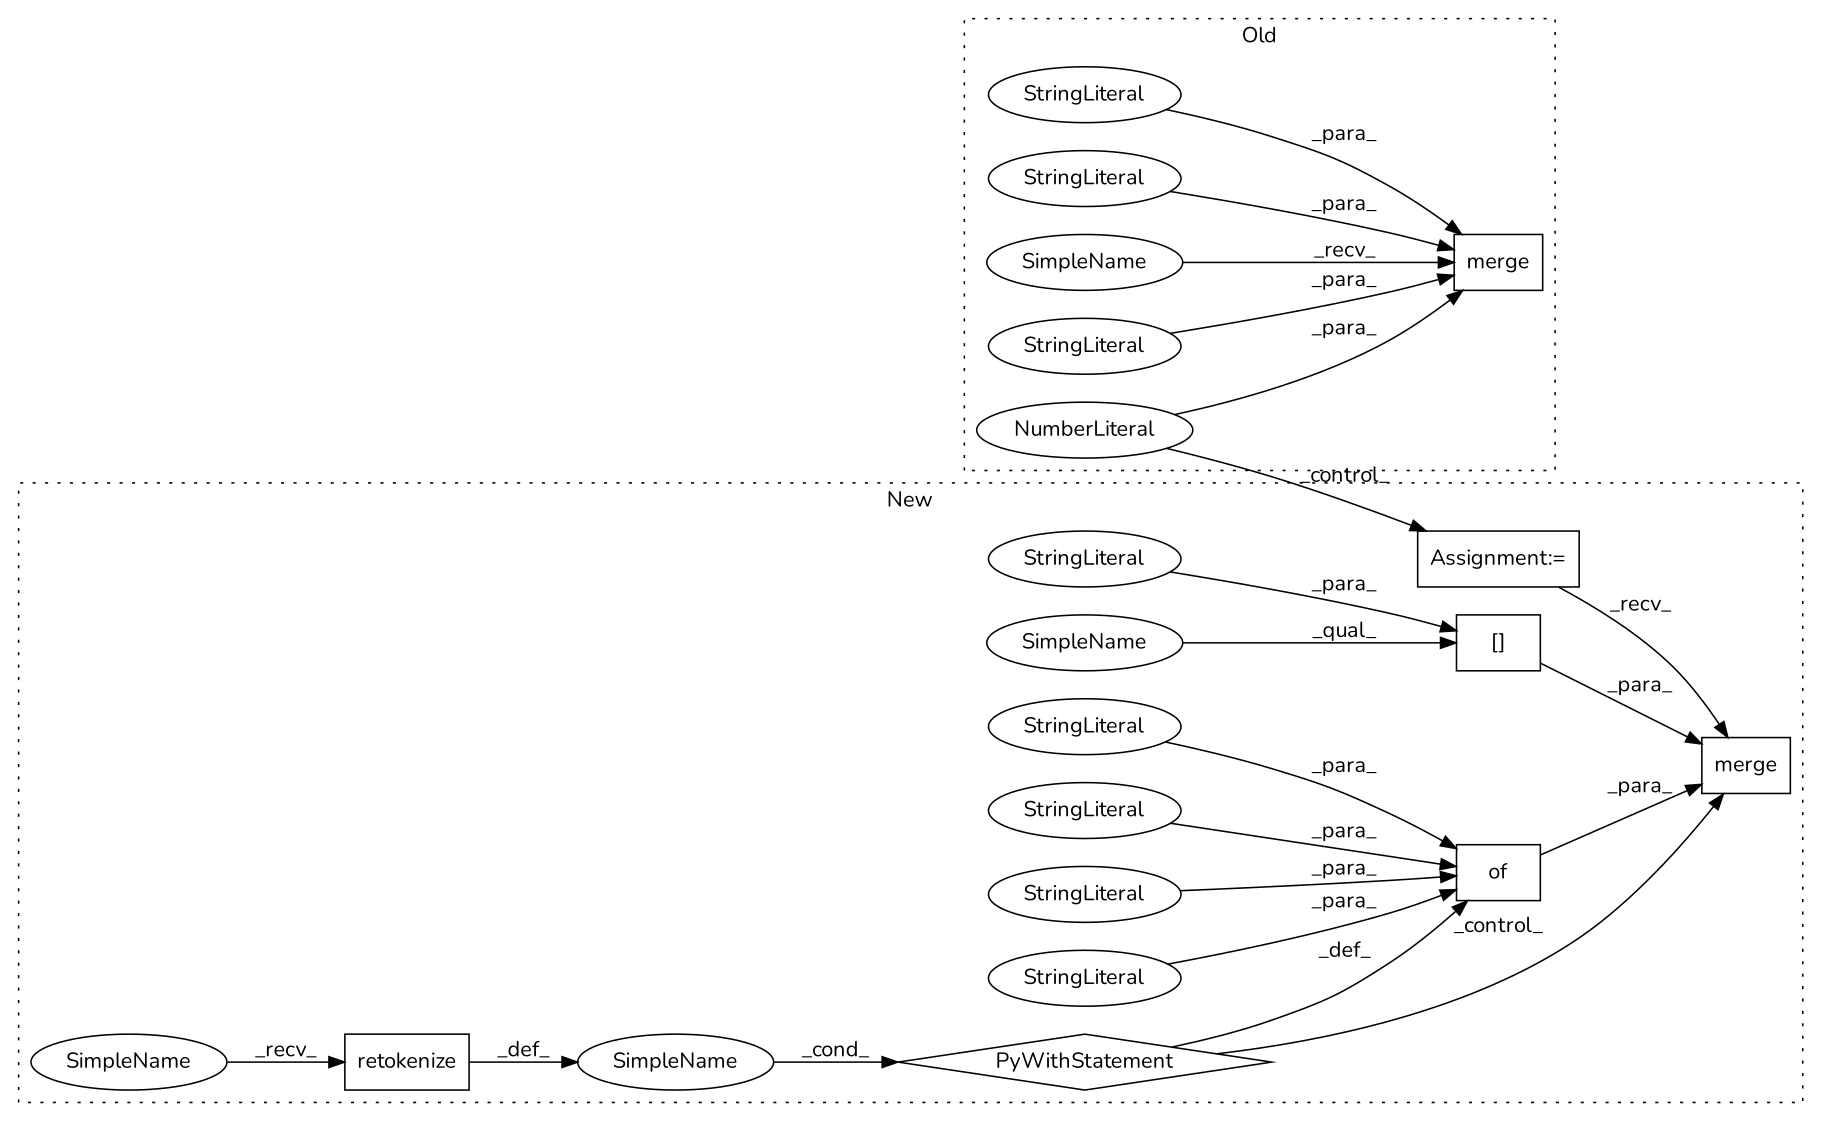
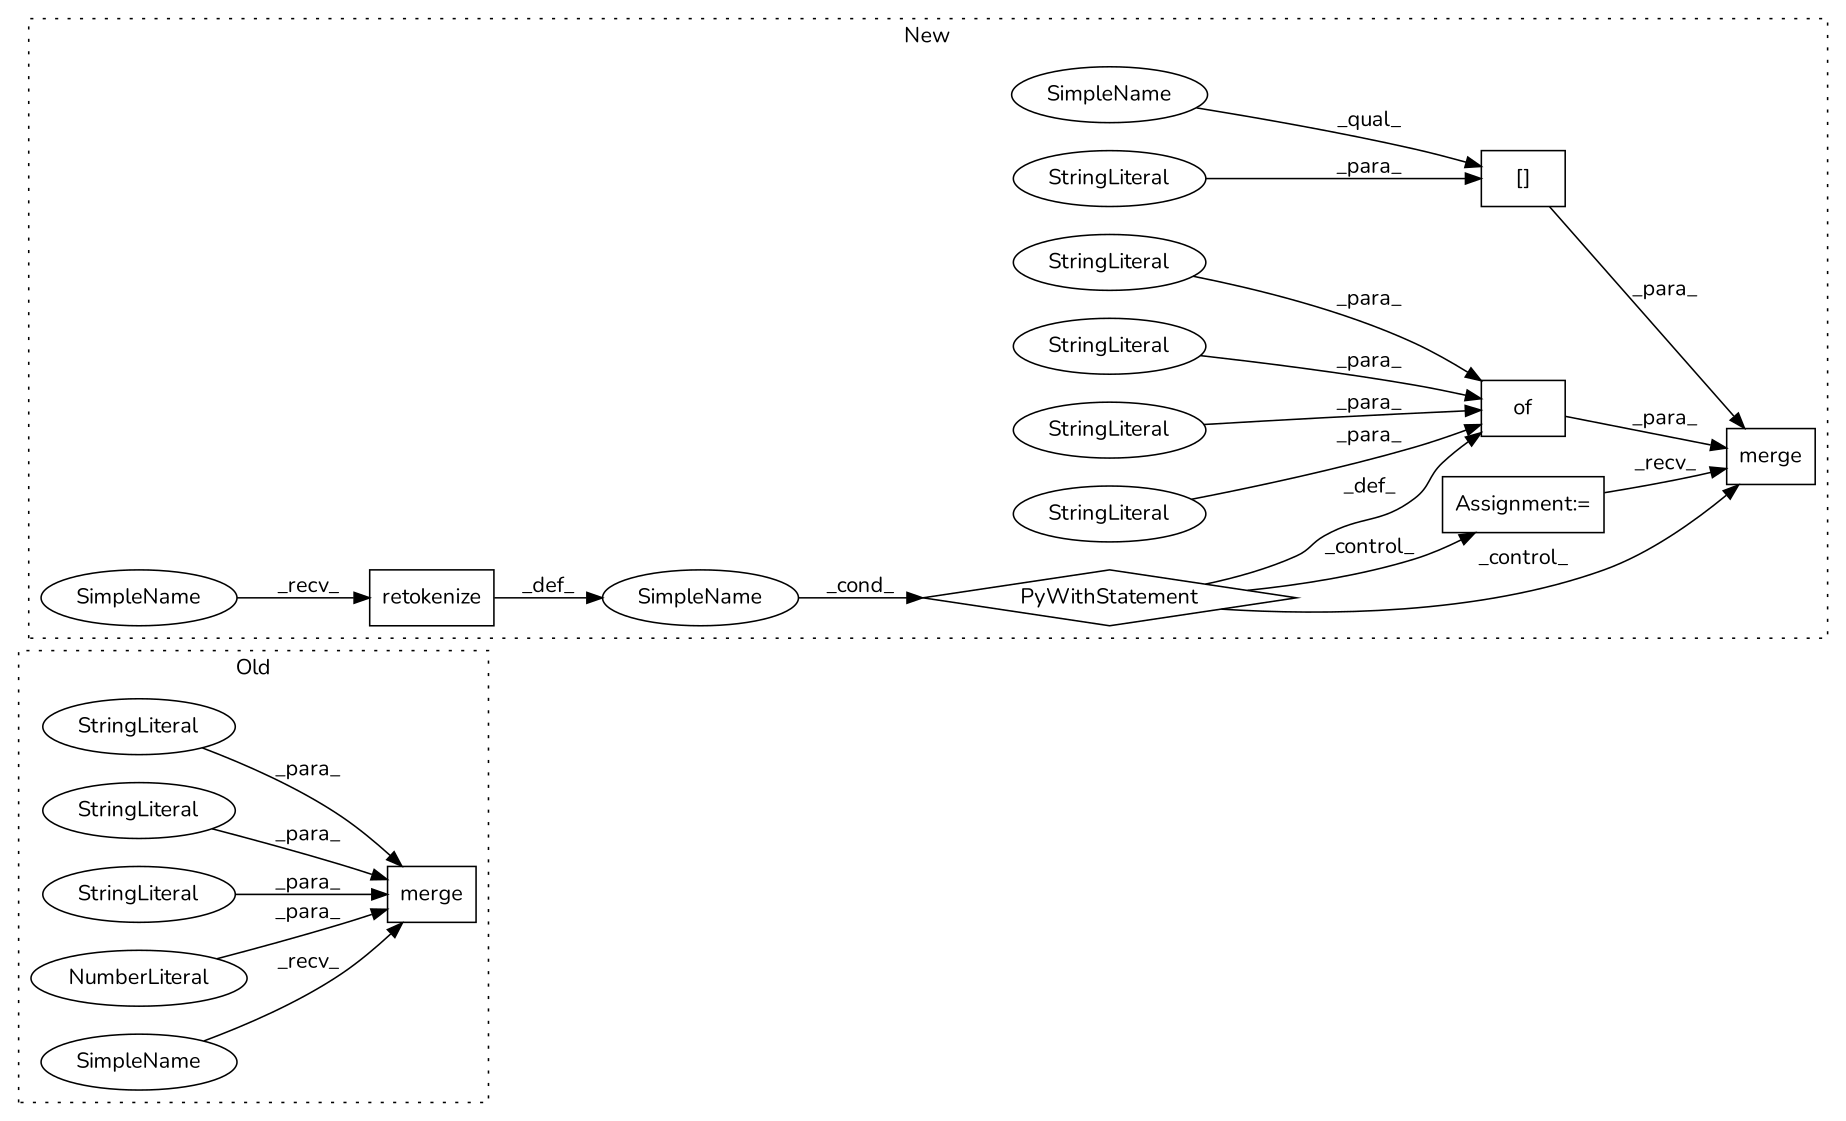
edge "NumberLiteral" -> "Assignment:=": now "PyWithStatement" -> "Assignment:="
